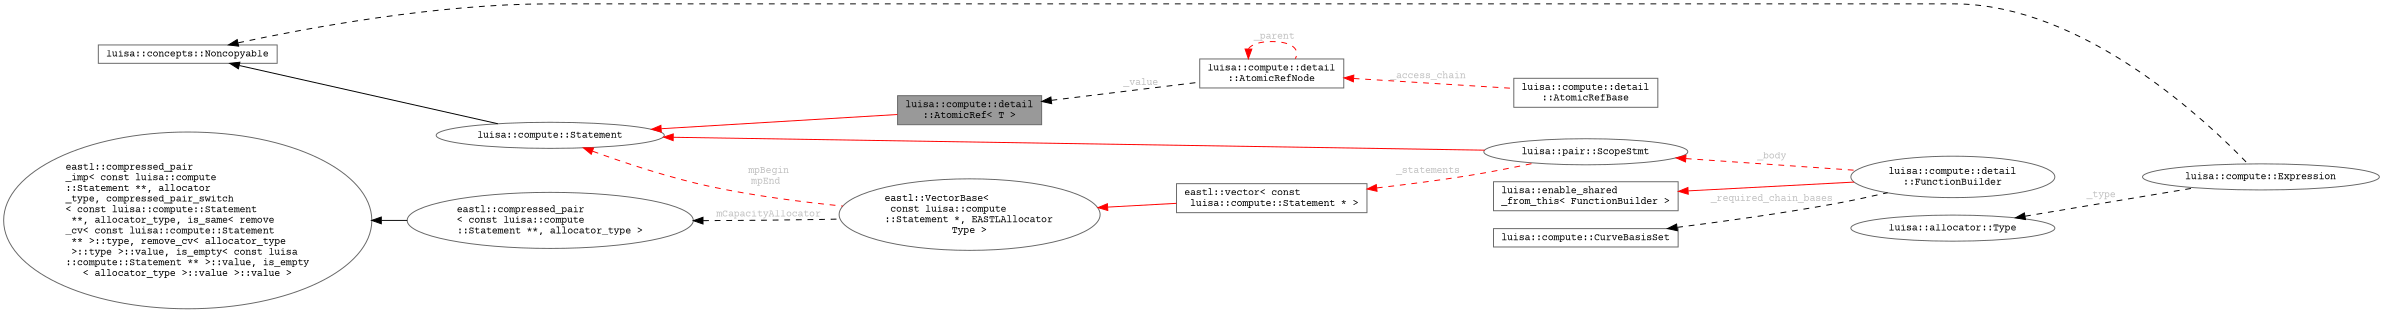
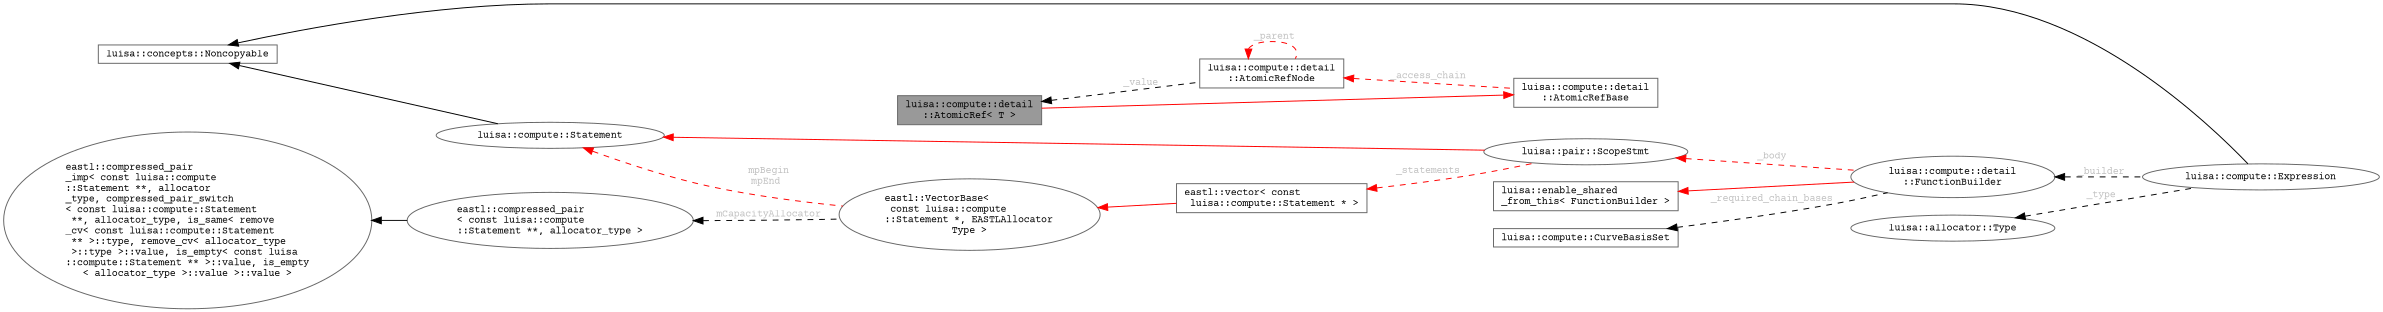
edge "luisa::compute::Expression" -> "luisa::concepts::Noncopyable": style dashed -> solid
edge "luisa::compute::detail ::AtomicRef< T >" -> "luisa::compute::Statement": now "luisa::compute::detail ::AtomicRef< T >" -> "luisa::compute::detail ::AtomicRefBase"
edge "luisa::compute::Expression" -> "luisa::compute::detail ::FunctionBuilder": added, label "_builder"
